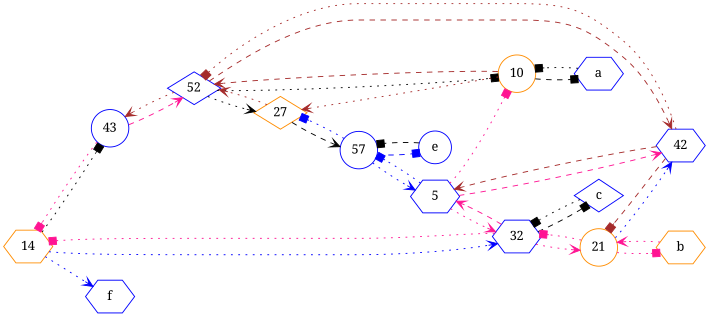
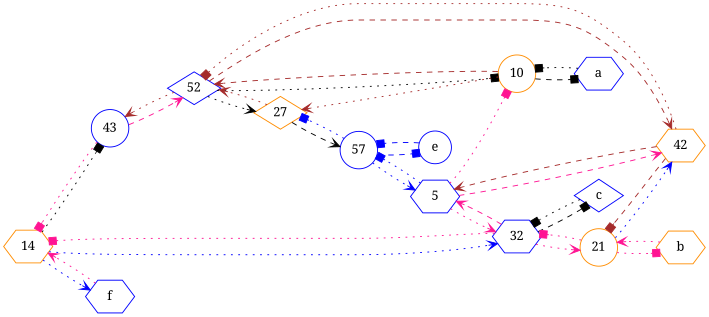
edge "e" -> "57": color black -> blue
node "42": color blue -> darkorange
edge "f" -> "14": added
